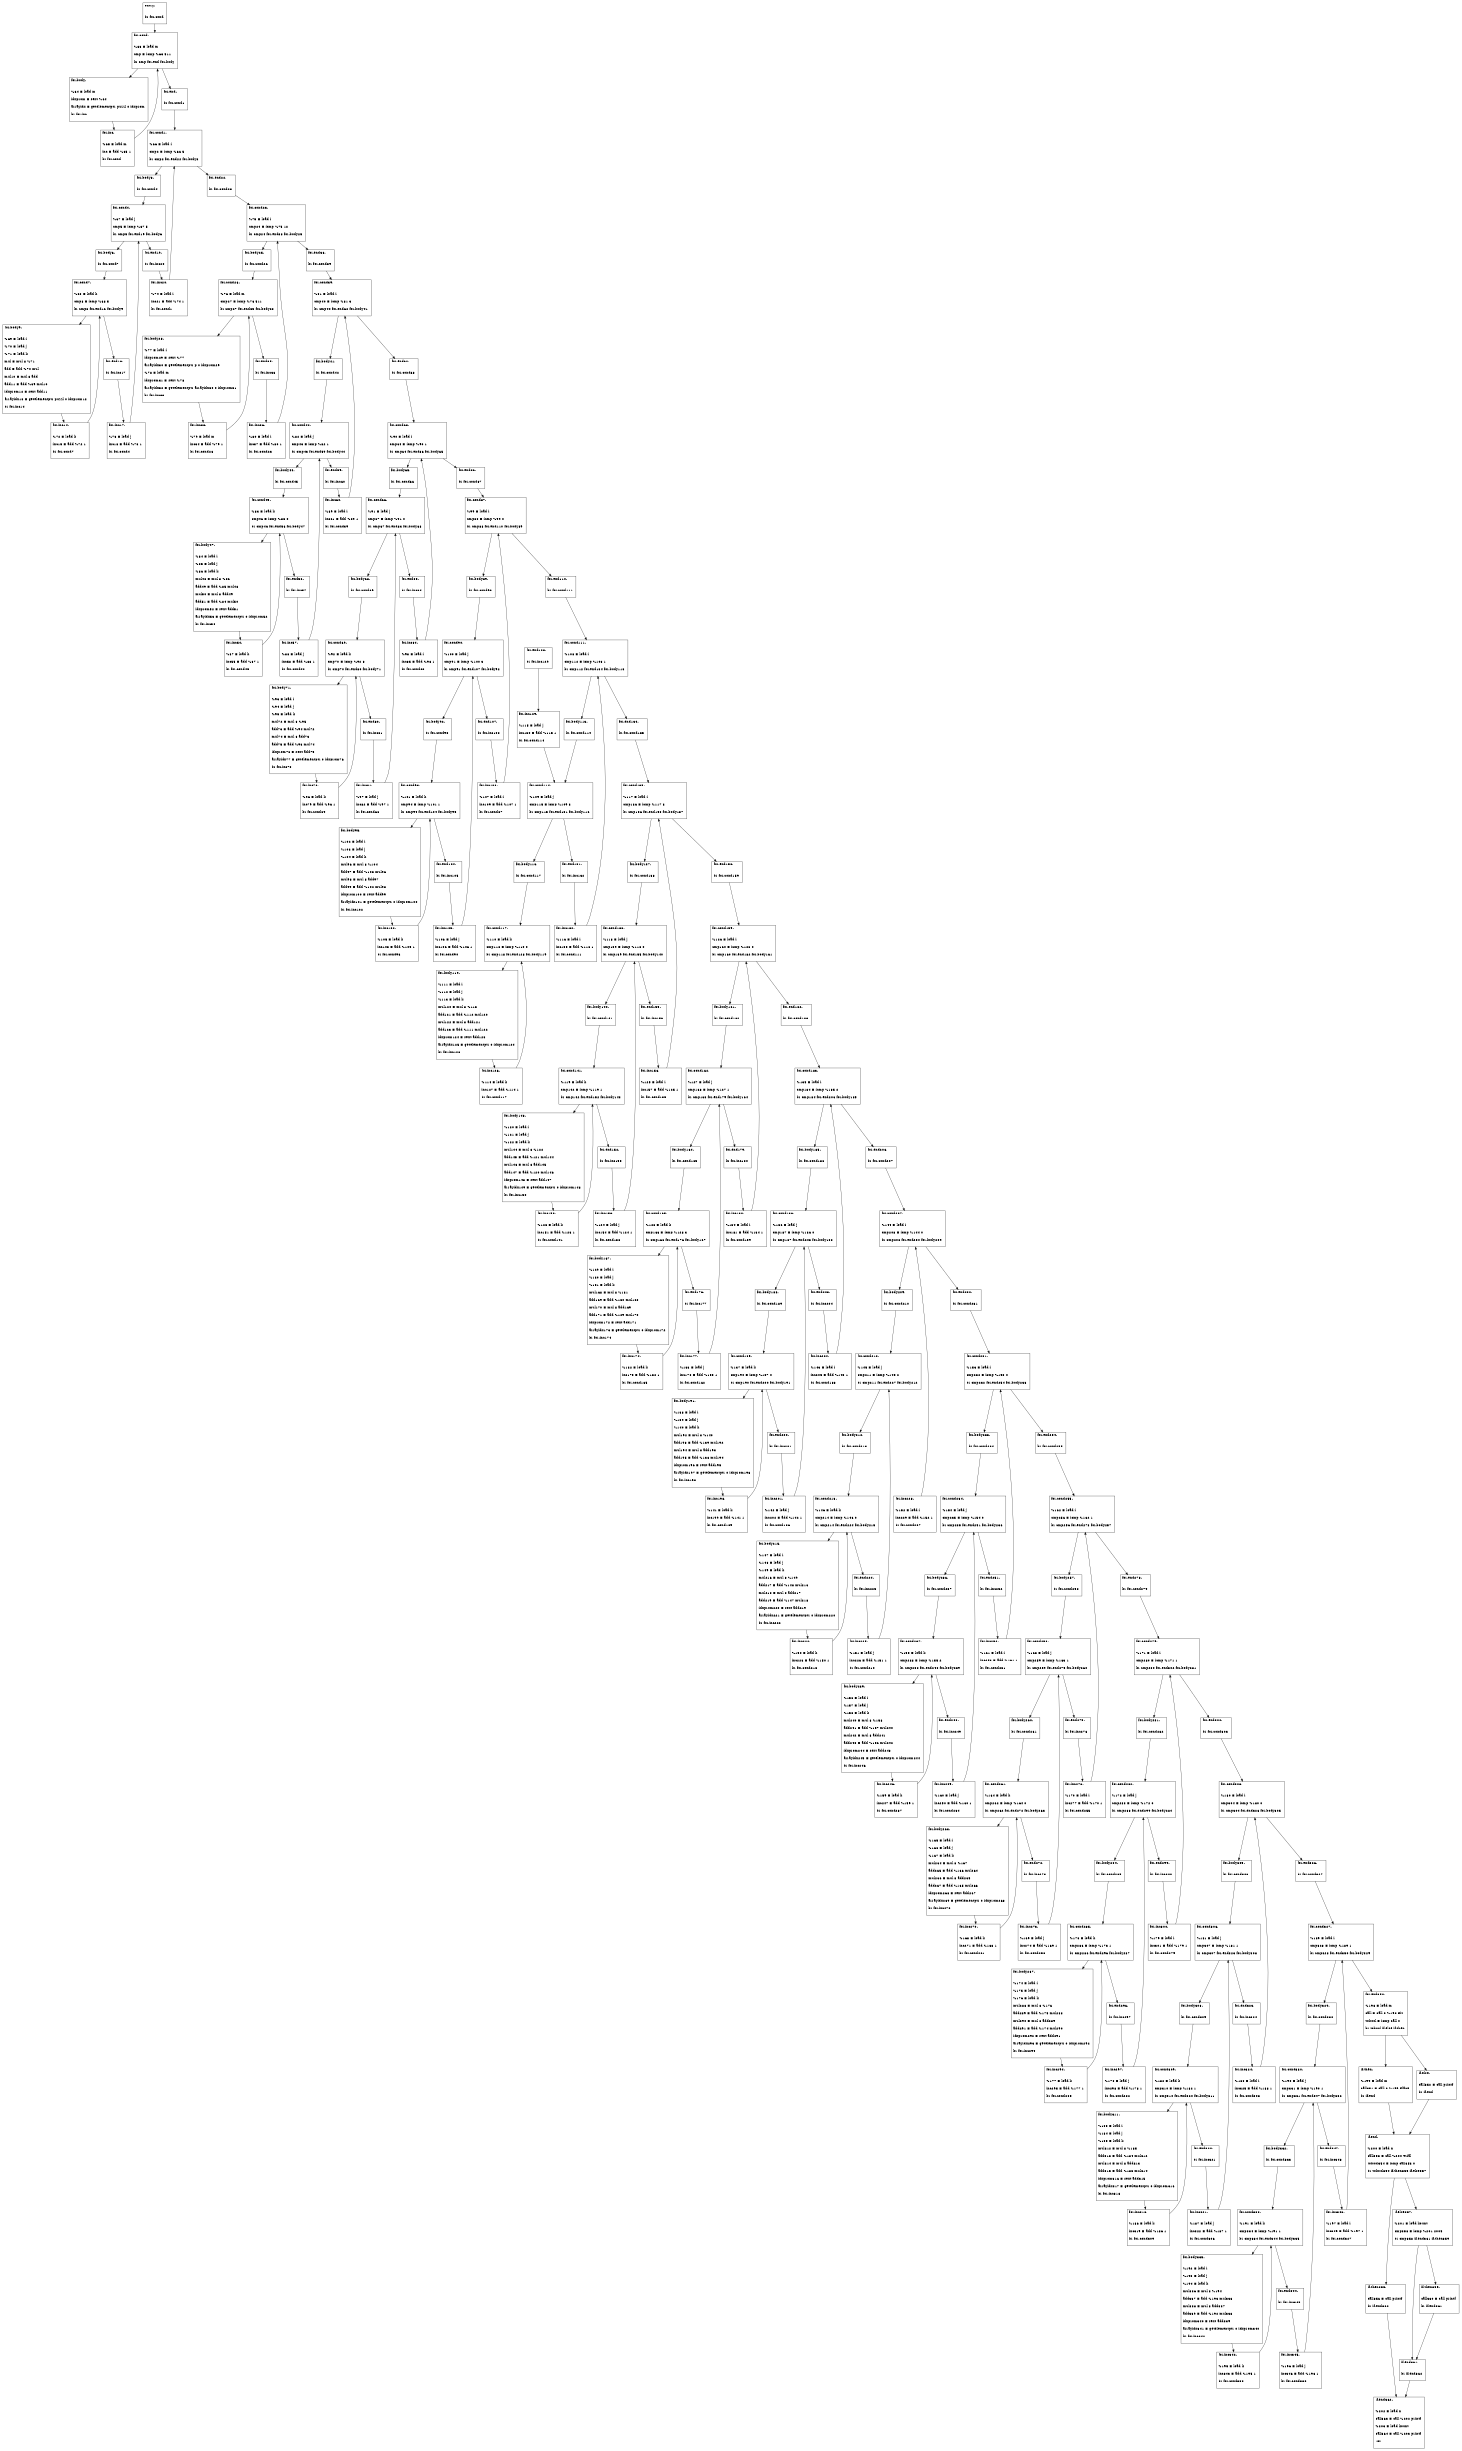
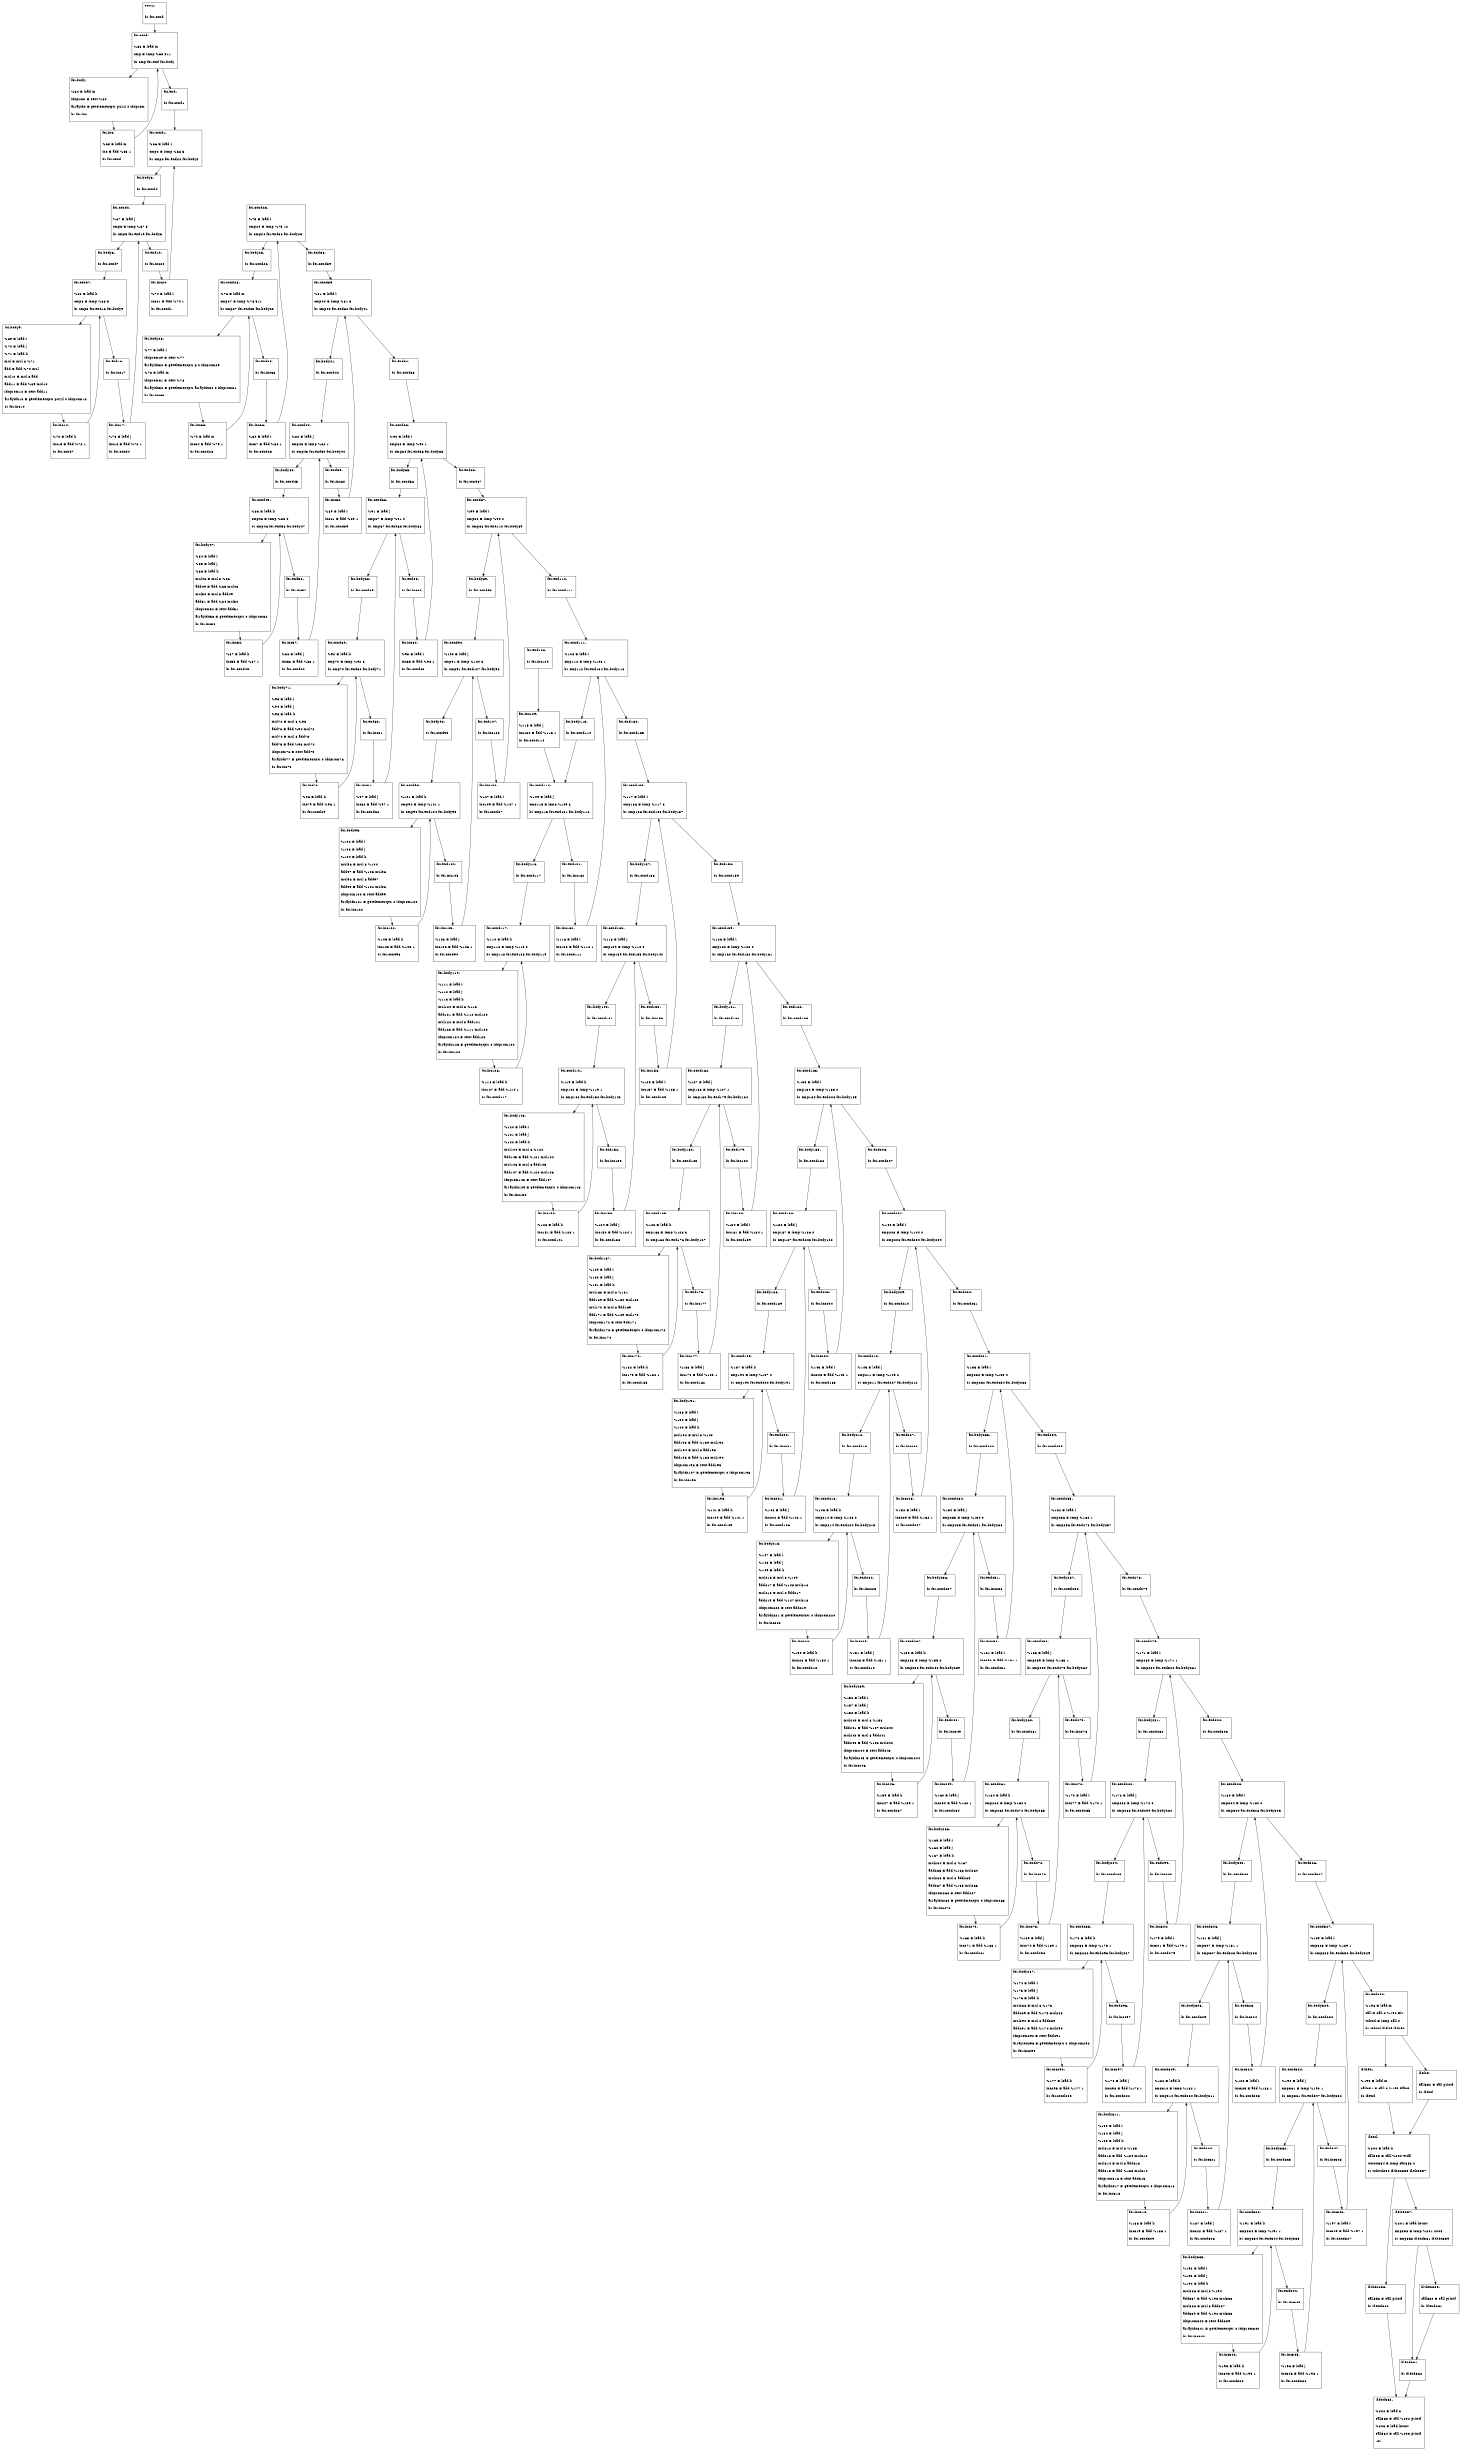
node "for.end22:": removed
node "for.end227:": added
